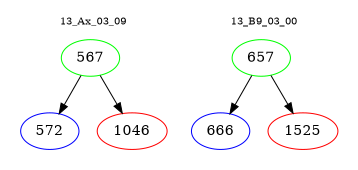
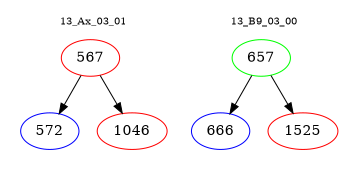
cluster "13_Ax_03_09": label "13_Ax_03_09" -> "13_Ax_03_01"
node "567": color green -> red
